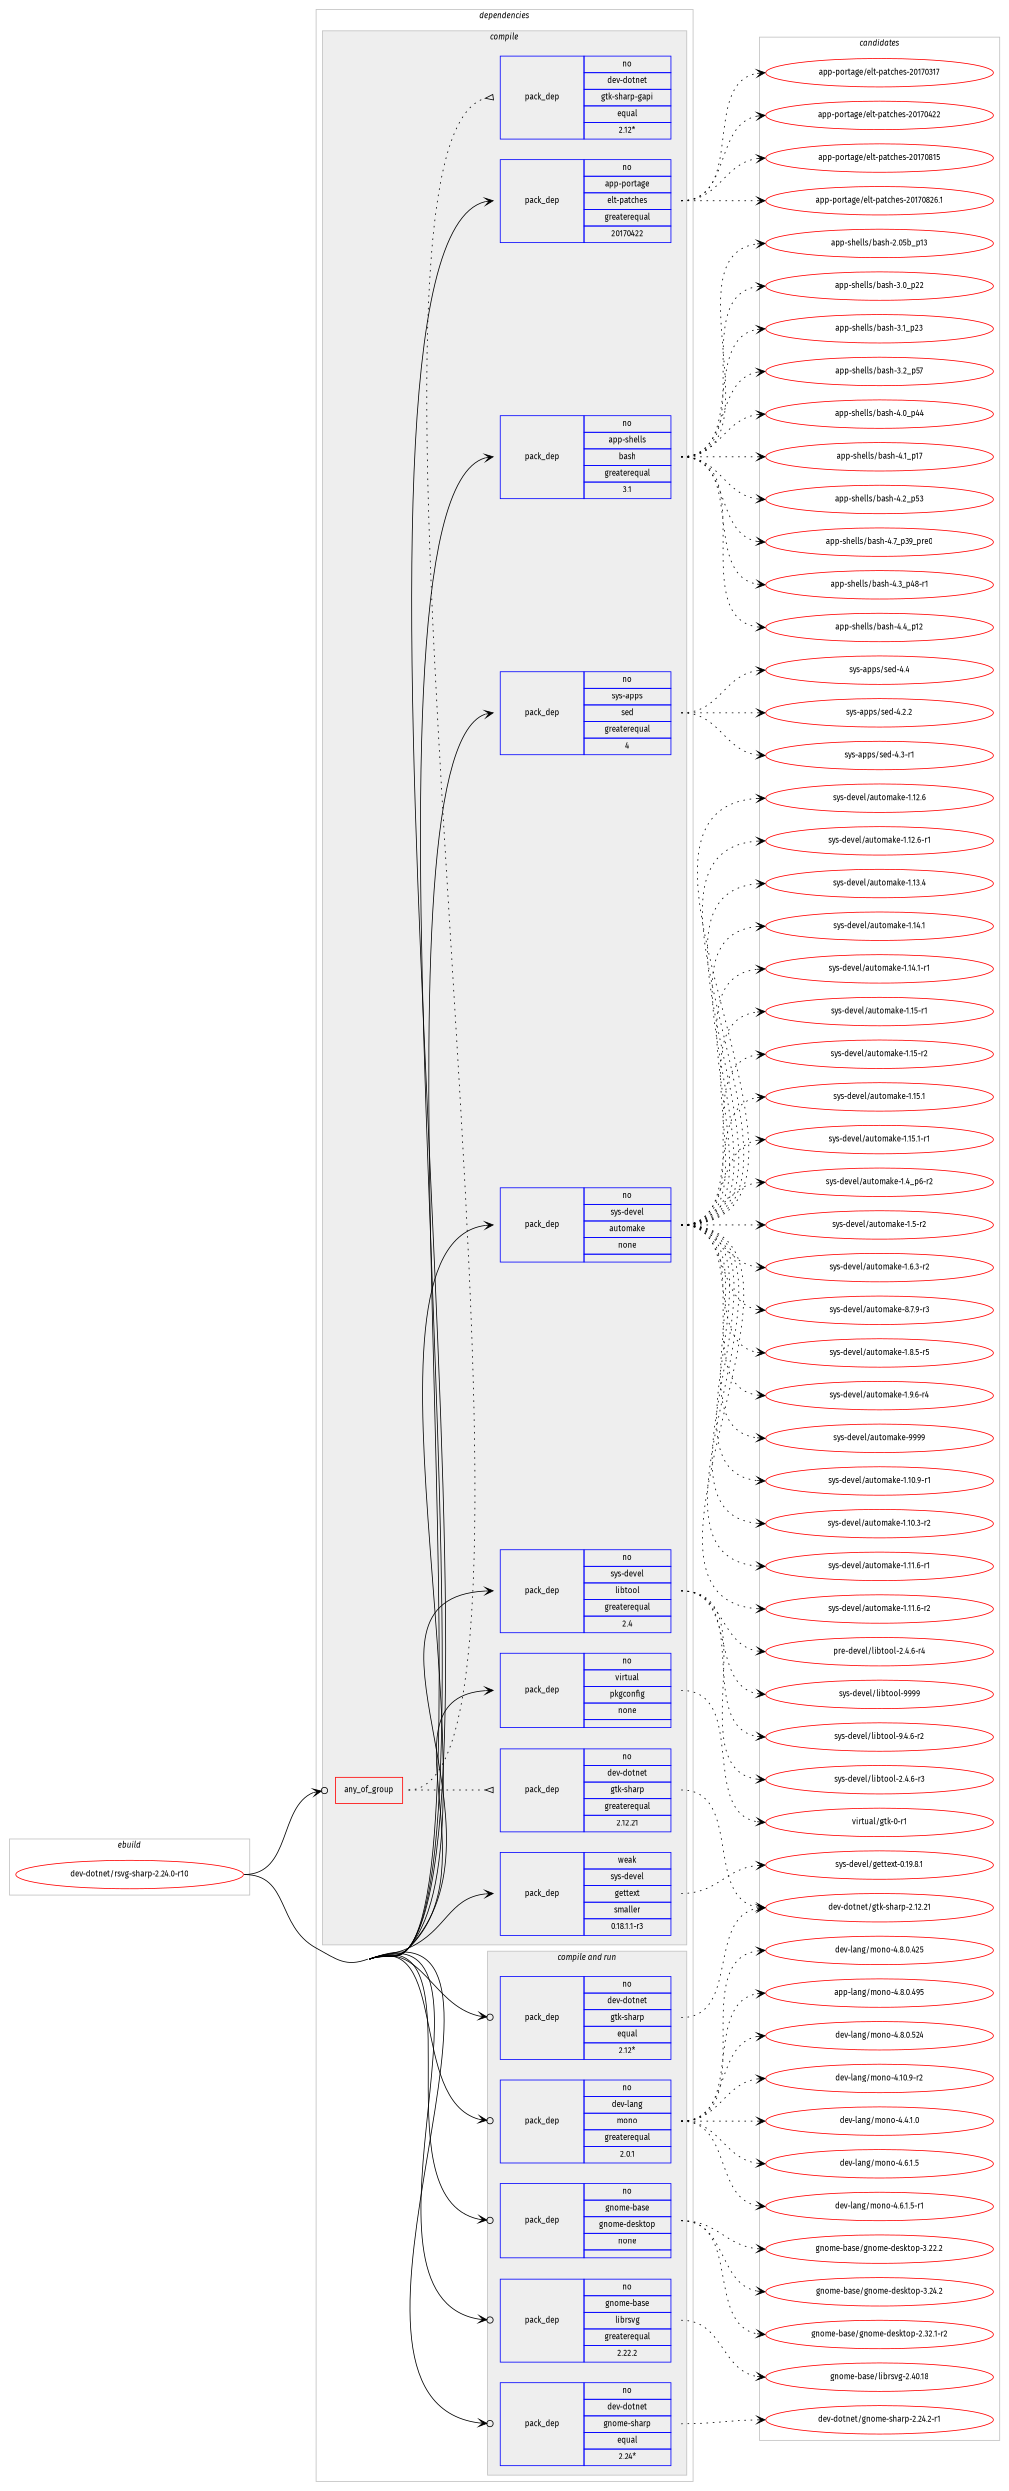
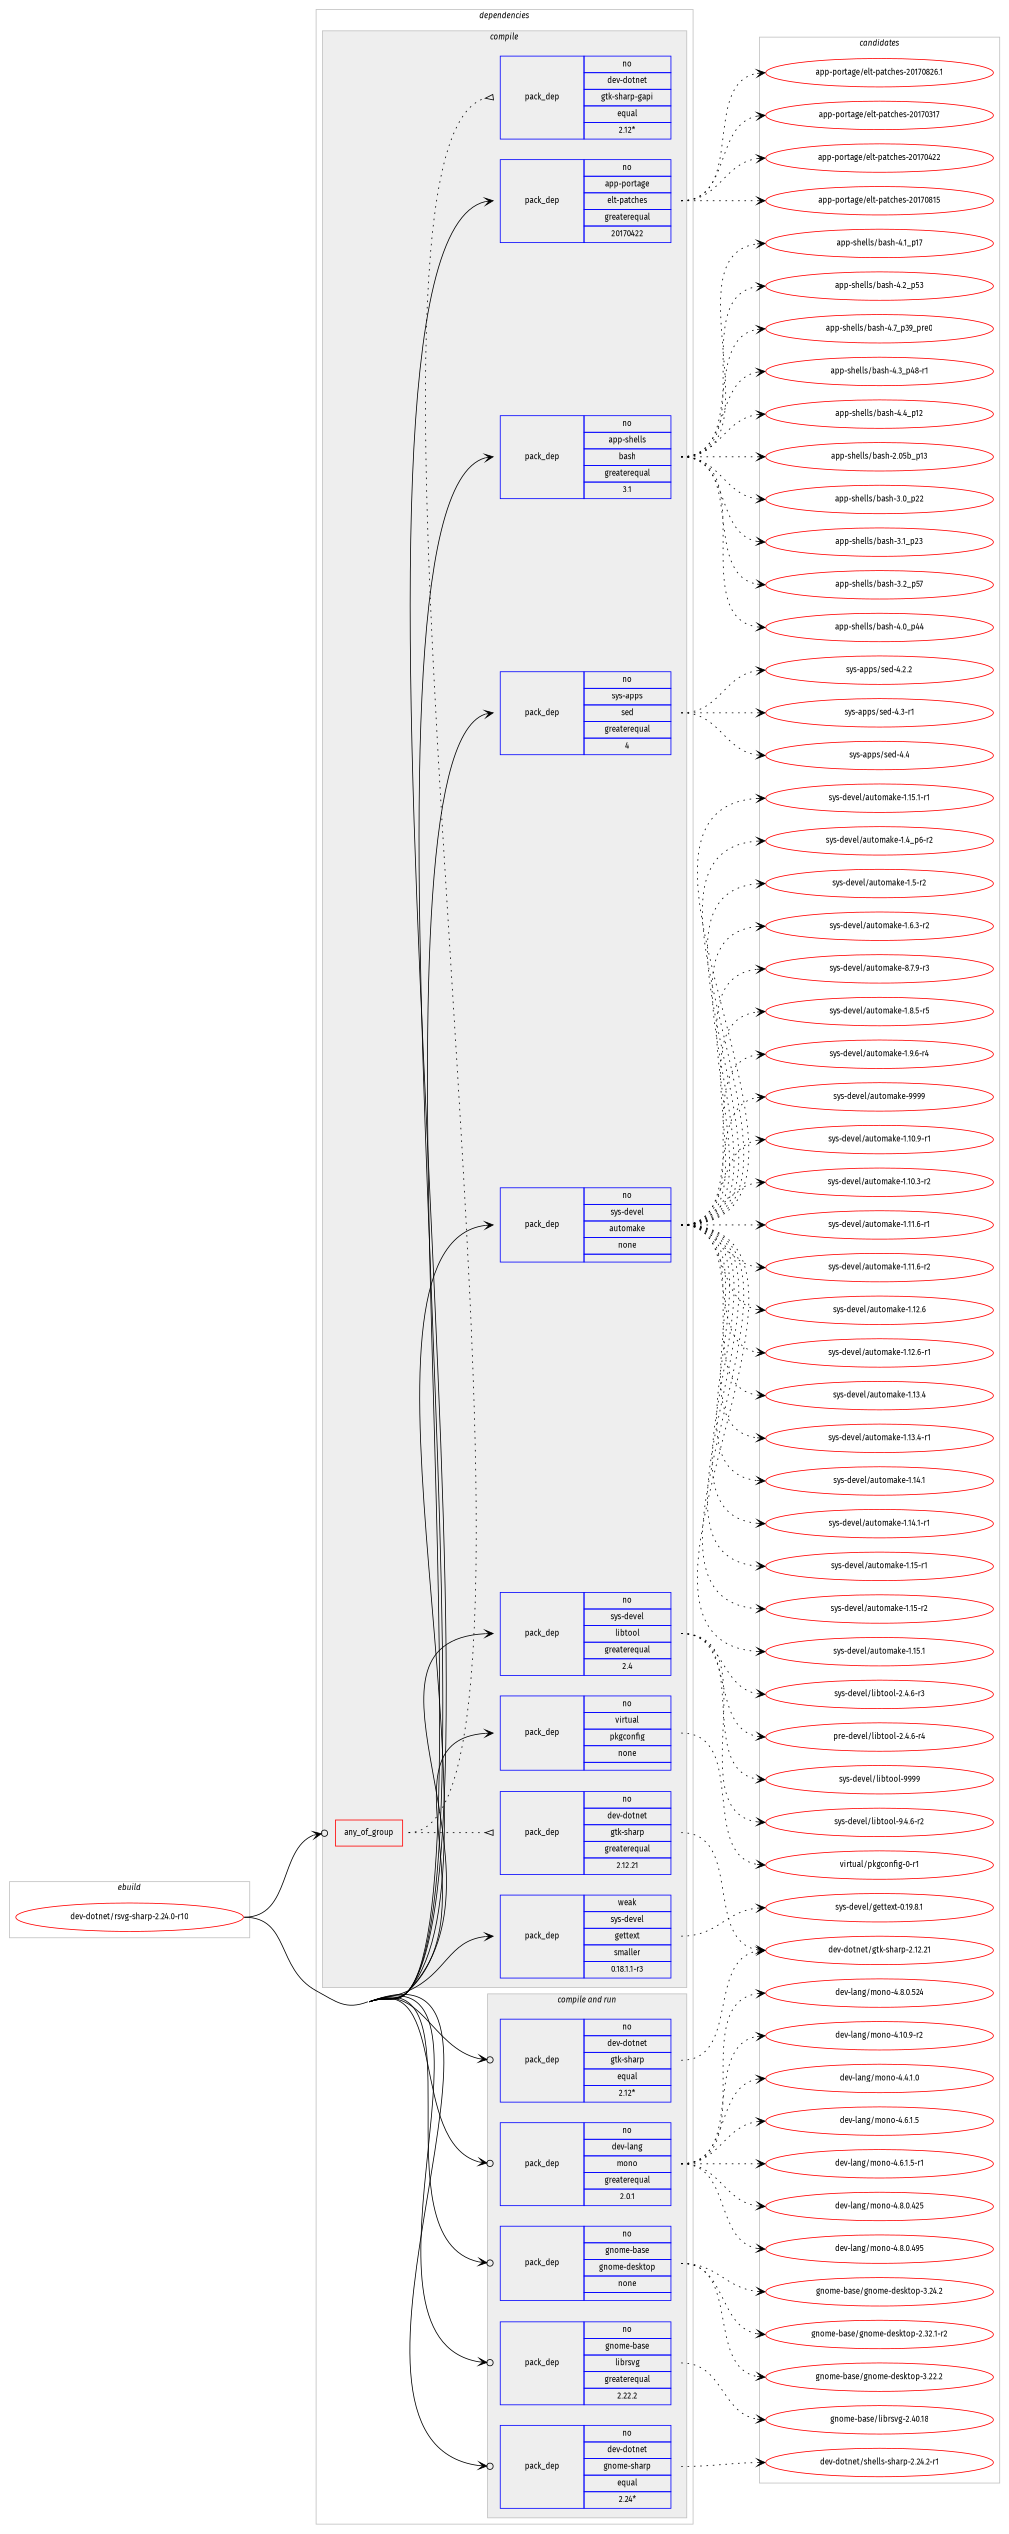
node "sys-devel/automake-1.13.4-r1": added
node "virtual/gtk-0-r1": label "virtual/gtk-0-r1" -> "virtual/pkgconfig-0-r1"
node "app-lang/mono-4.8.0.495": label "app-lang/mono-4.8.0.495" -> "dev-lang/mono-4.8.0.495"
node "dev-dotnet/gnome-sharp-2.24.2-r1": label "dev-dotnet/gnome-sharp-2.24.2-r1" -> "dev-dotnet/shells-sharp-2.24.2-r1"
